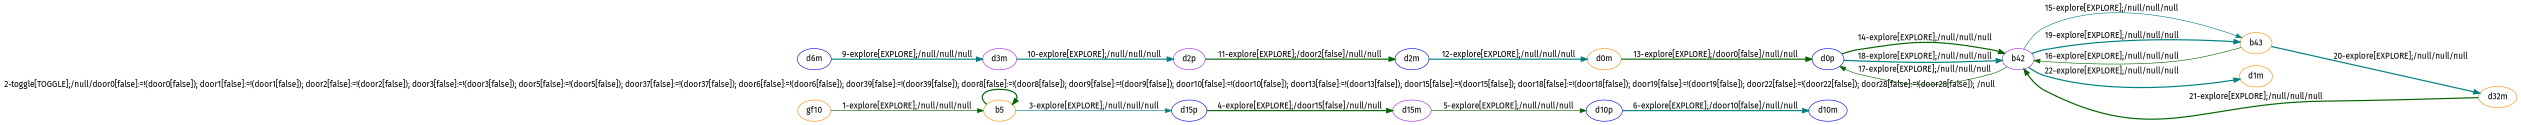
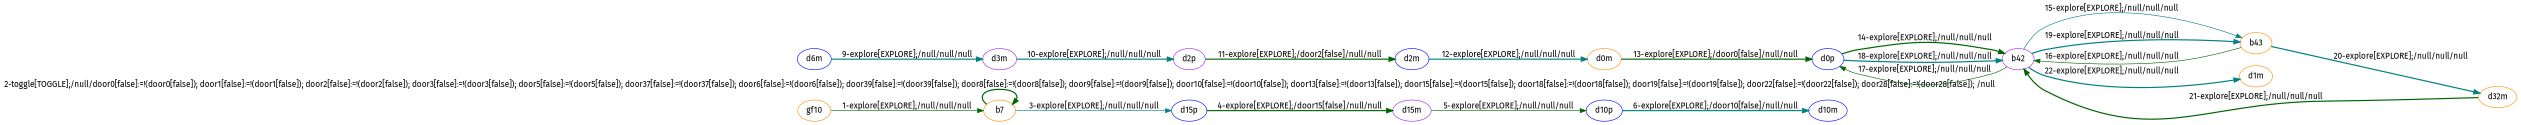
node "b5": label "b5" -> "b7"
